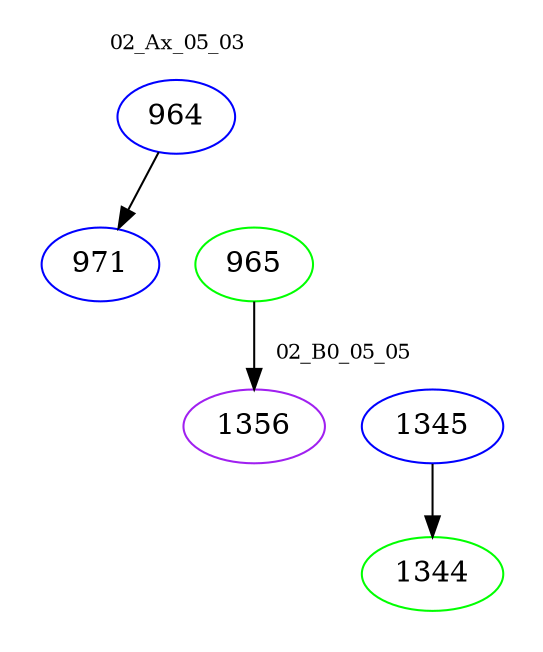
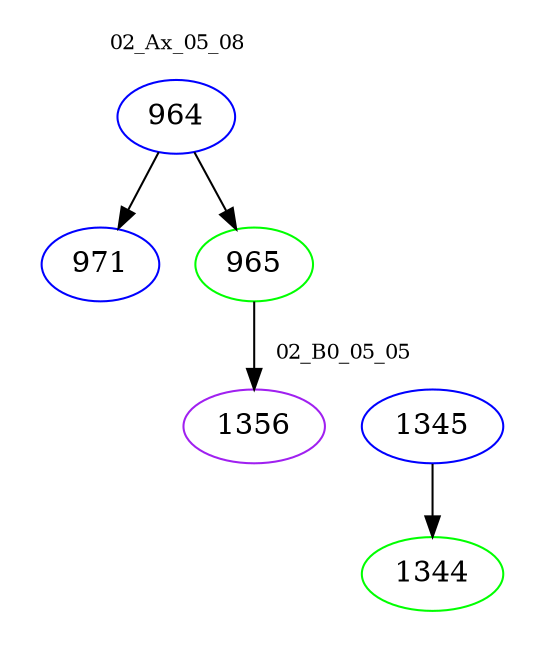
cluster "02_Ax_05_03": label "02_Ax_05_03" -> "02_Ax_05_08"
edge "964" -> "965": added
